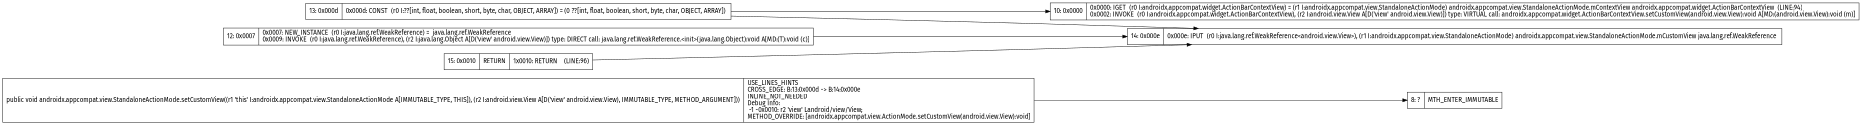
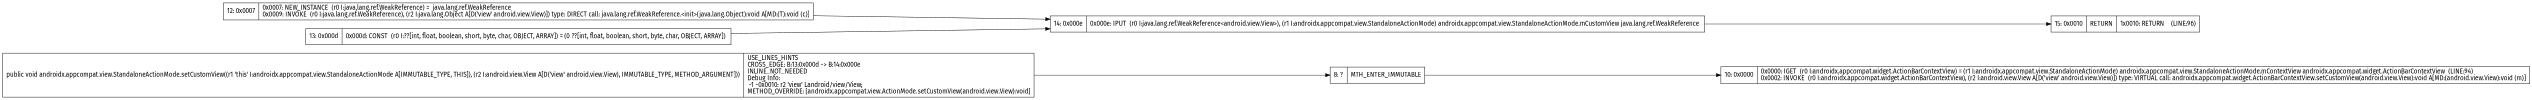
edge "13: 0x000d" -> "10: 0x0000": now "8: ?" -> "10: 0x0000"
edge "15: 0x0010" -> "14: 0x000e": reversed
